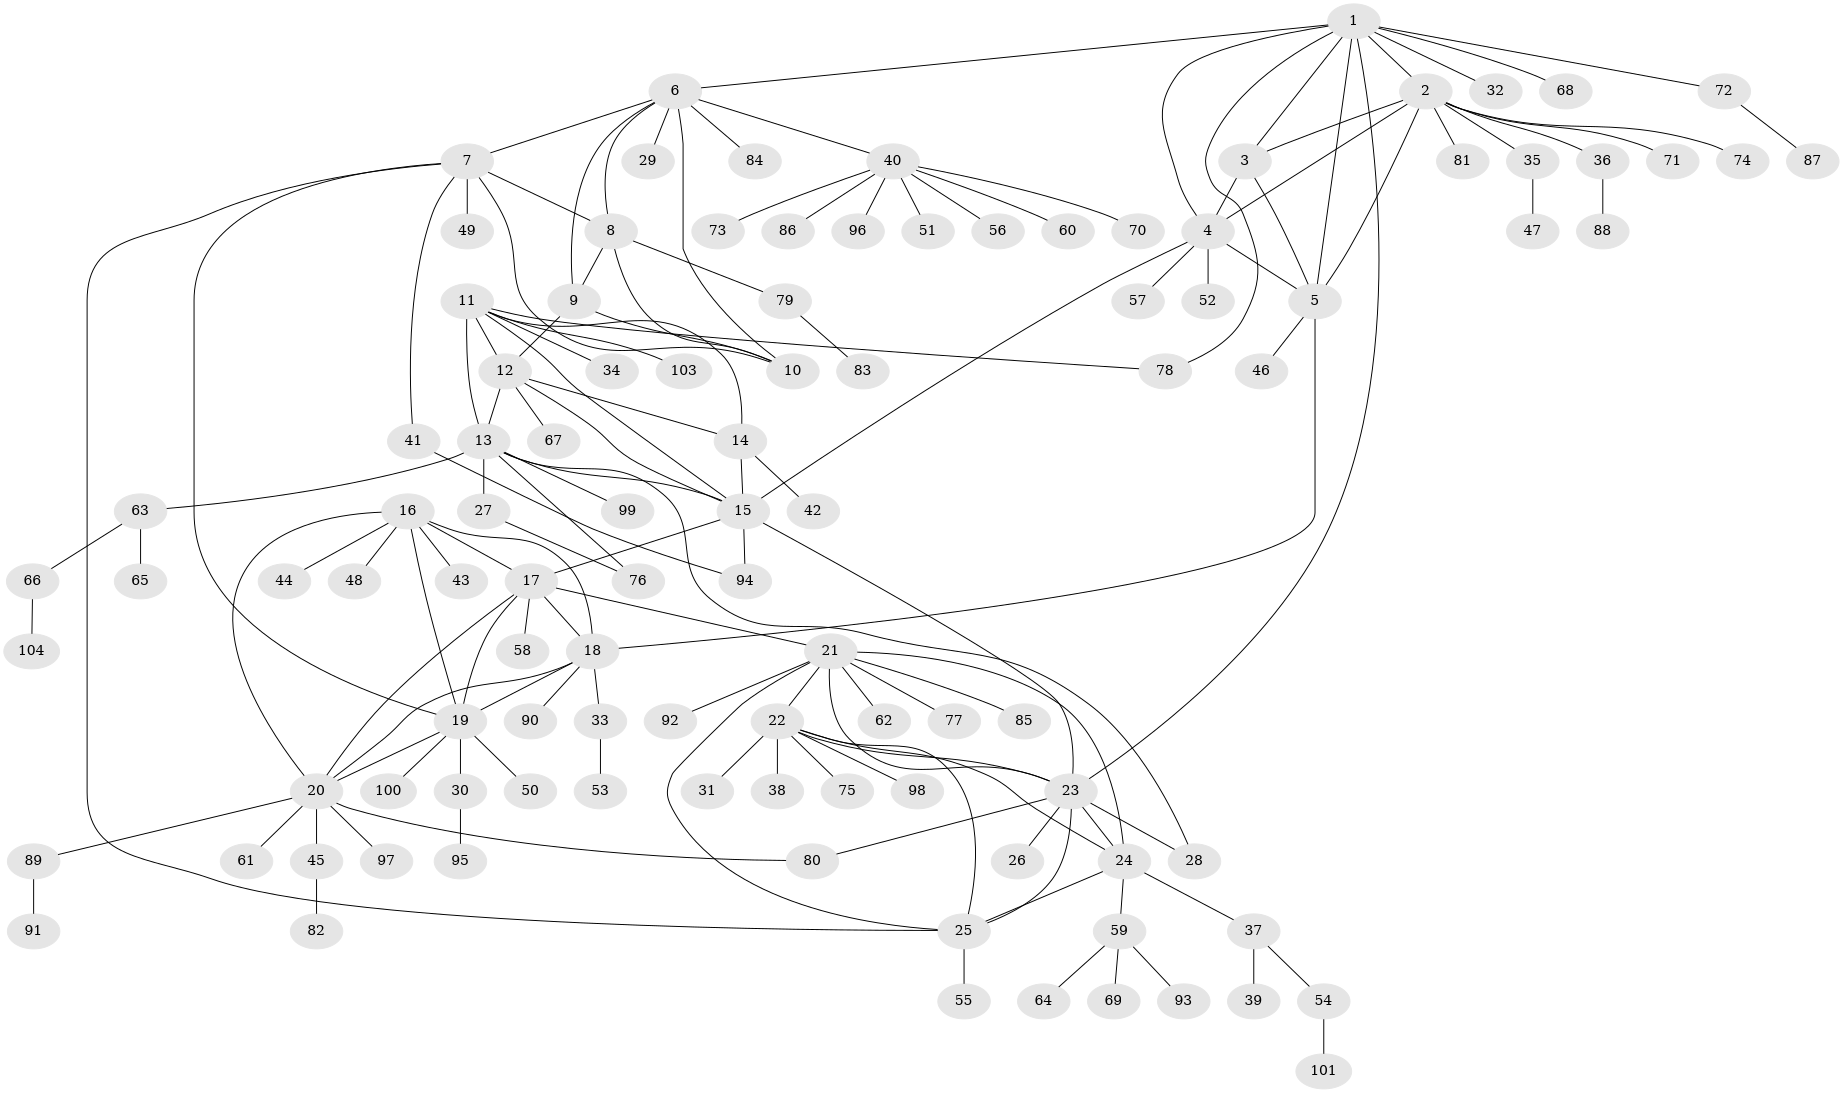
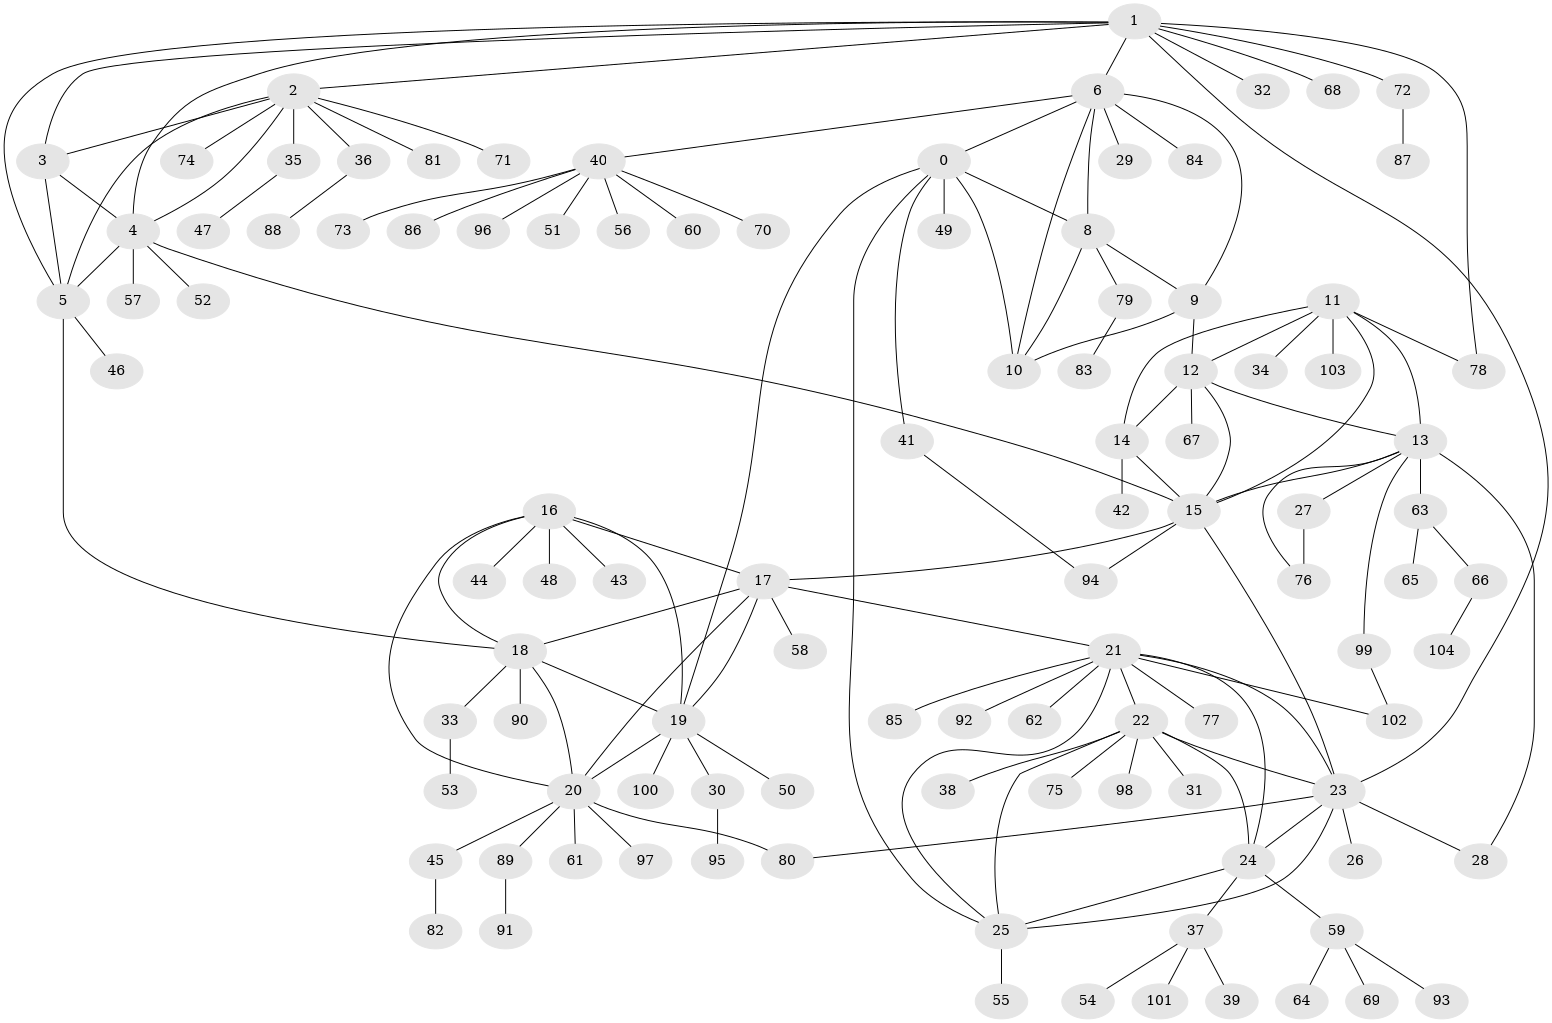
node "7": label "7" -> "0"
node "102": added
edge "54" -- "101": now "37" -- "101"
